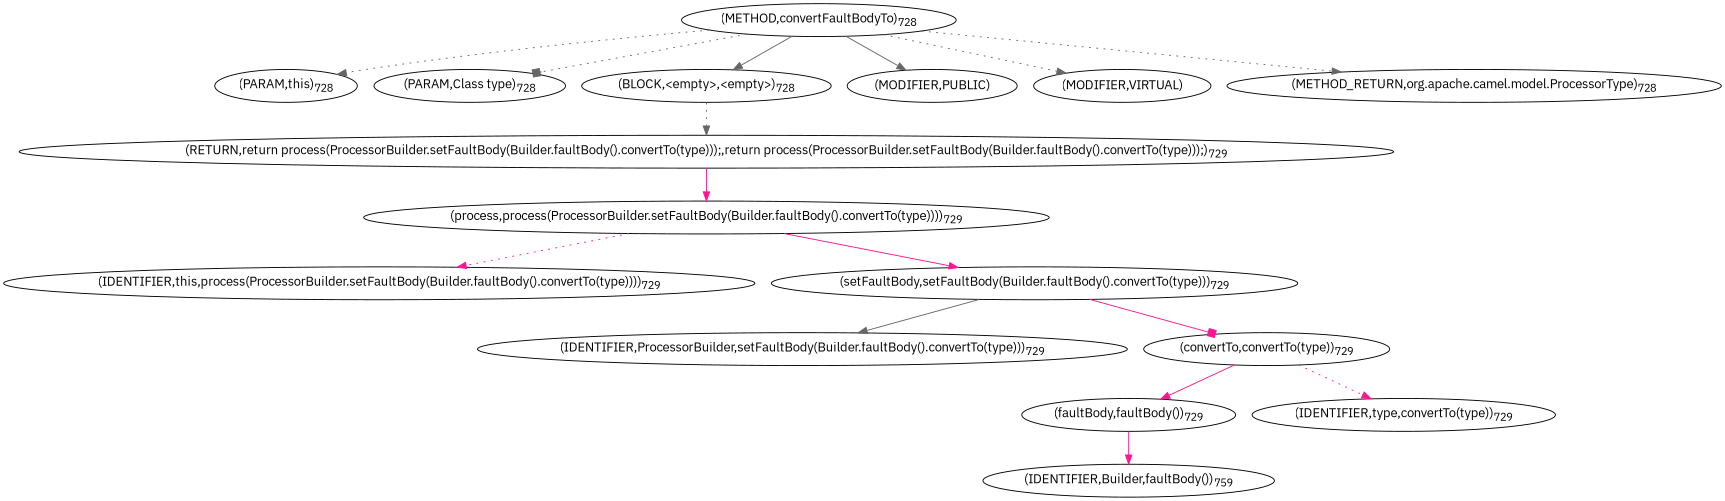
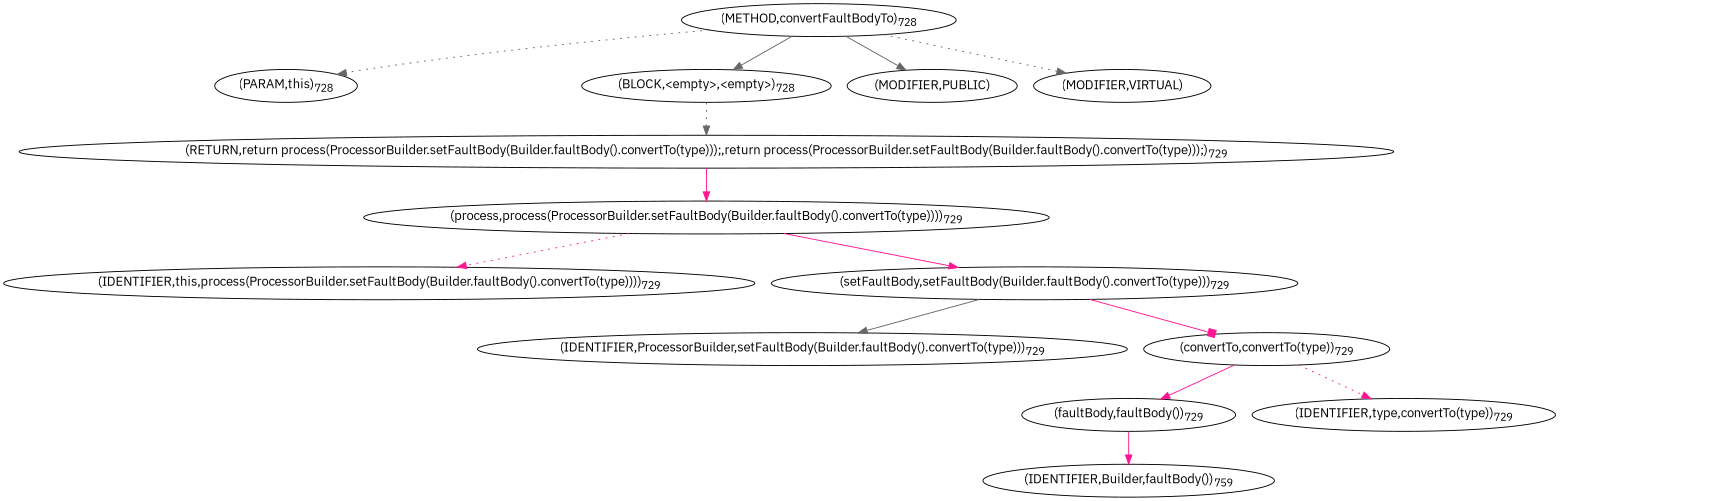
node "(PARAM,Class type)": removed
node "(METHOD_RETURN,org.apache.camel.model.ProcessorType)": removed
